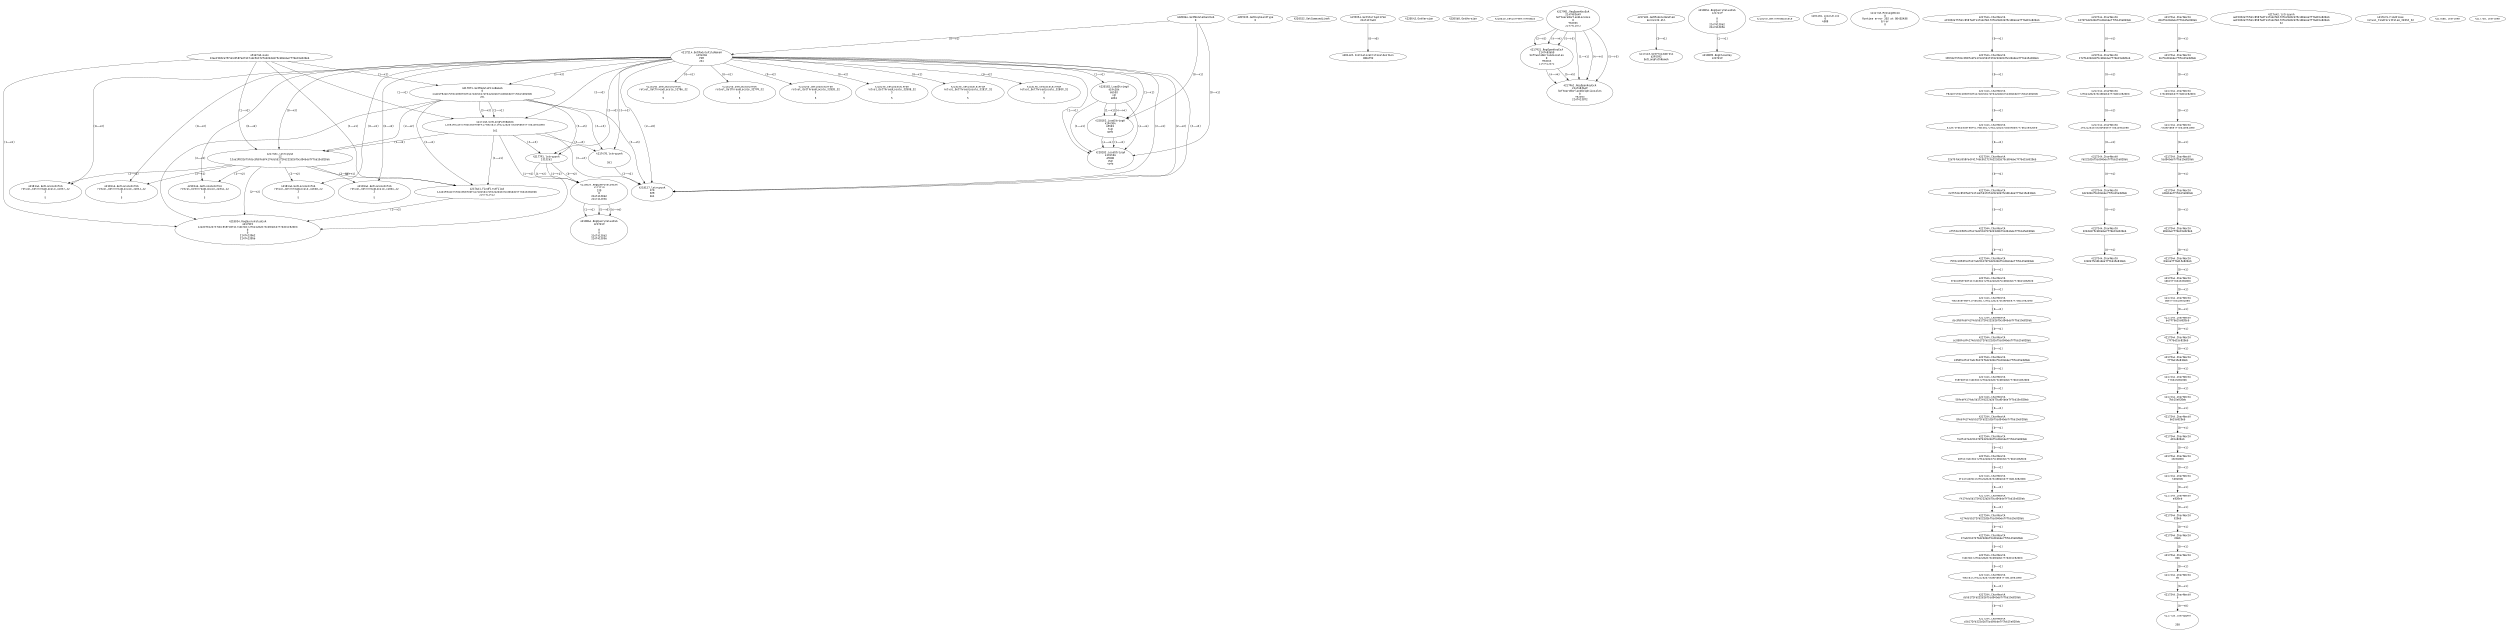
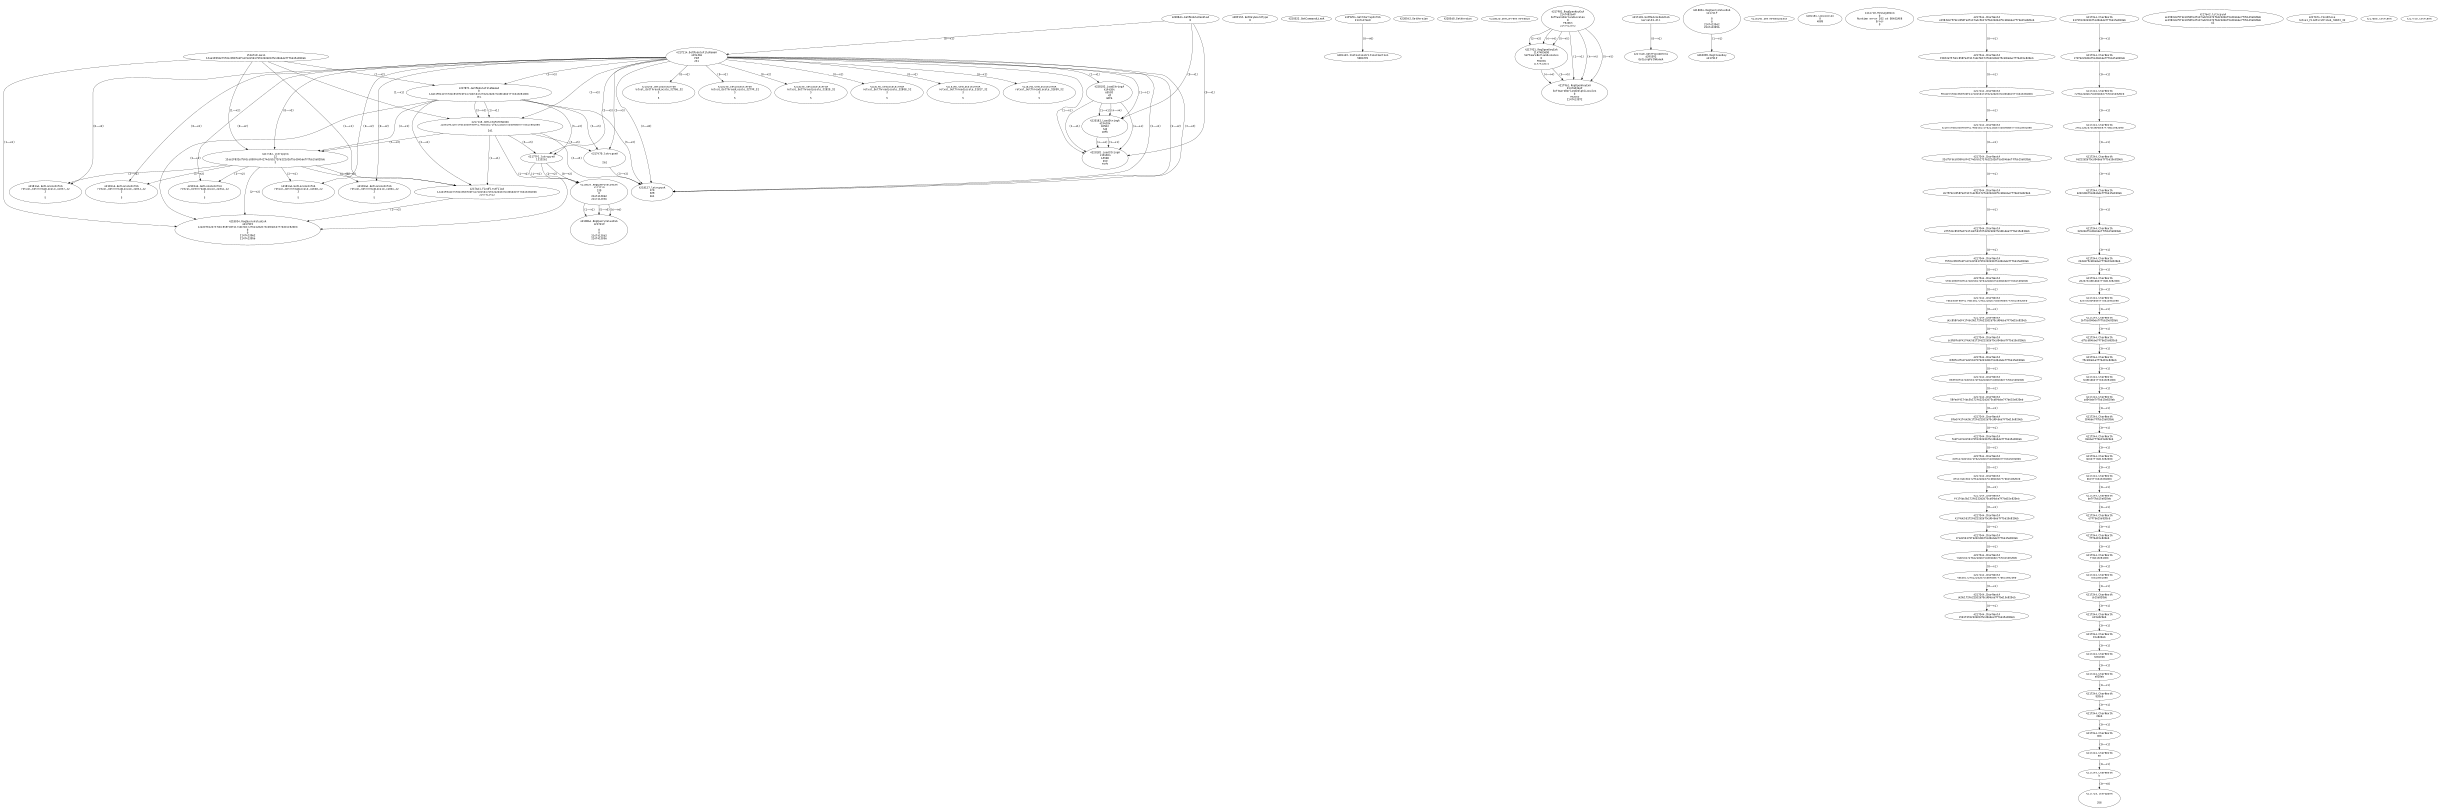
node "4217344.CharNextA 2d2675cd04b6e7f7b615e820eb": added
